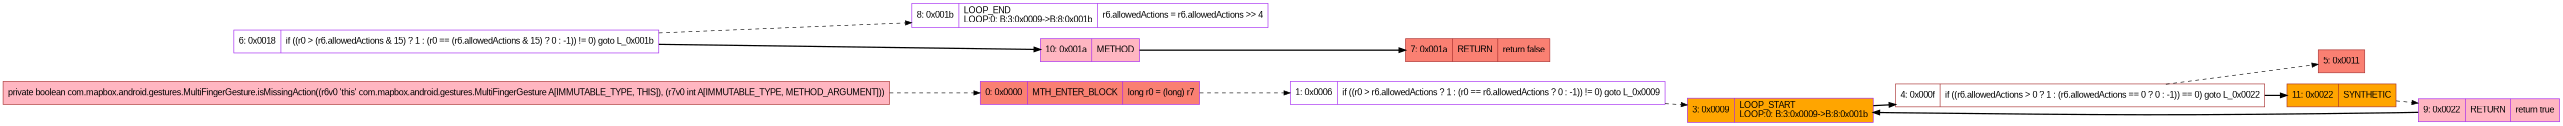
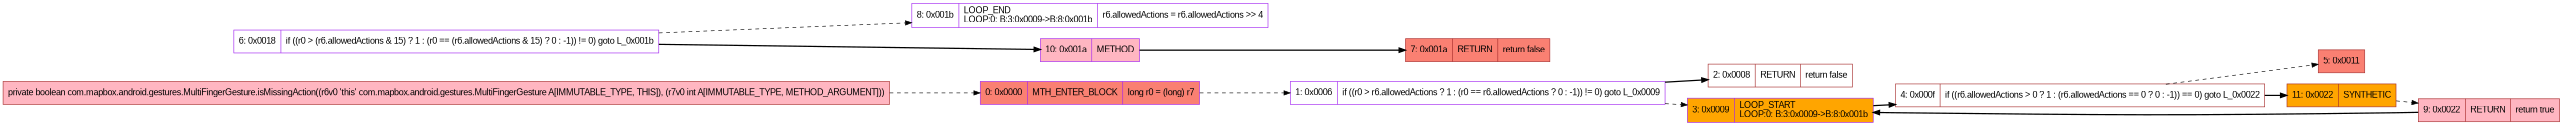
node "2: 0x0008": added
node "9: 0x0022": color purple -> brown
